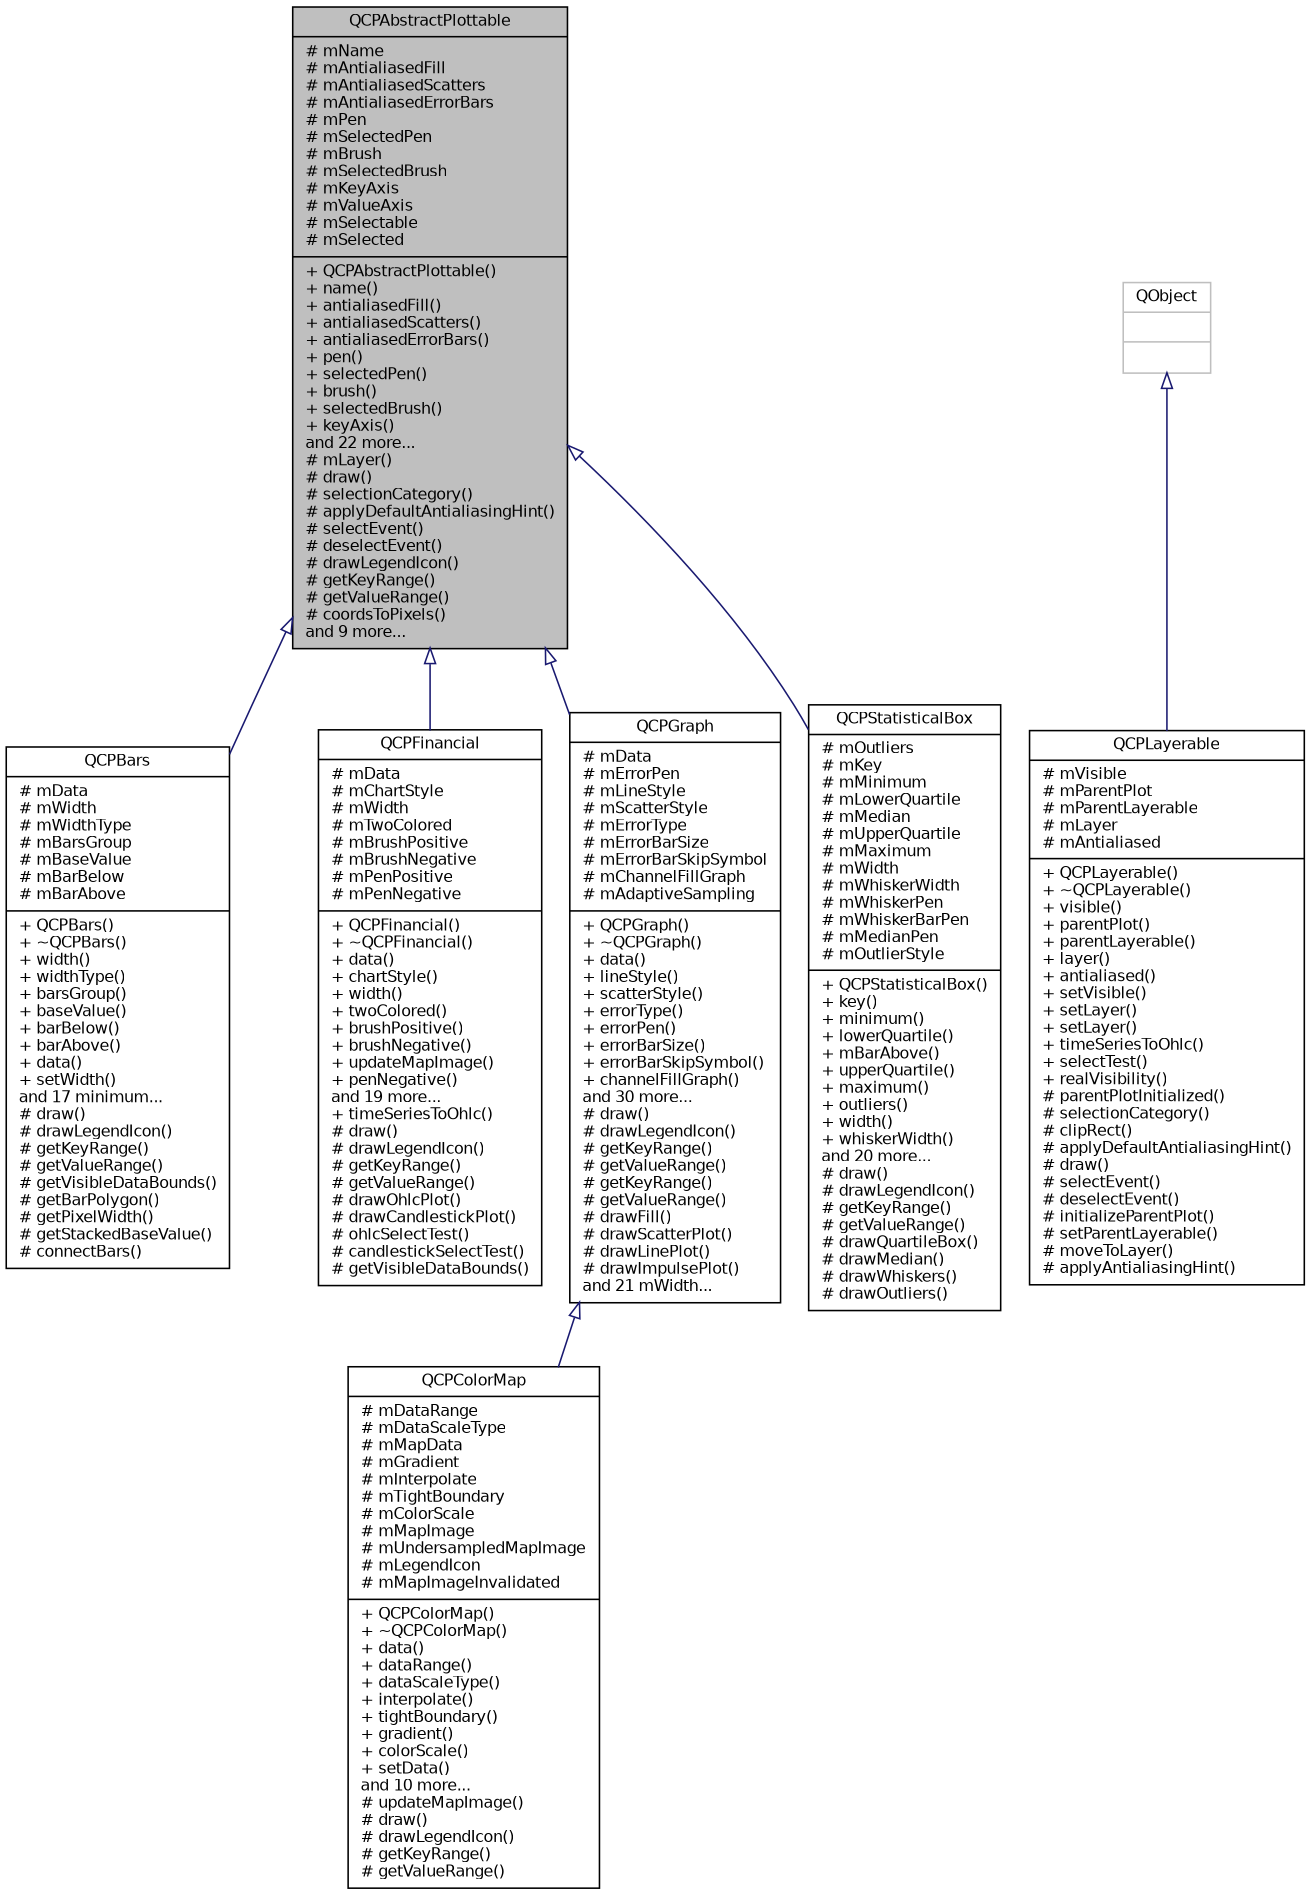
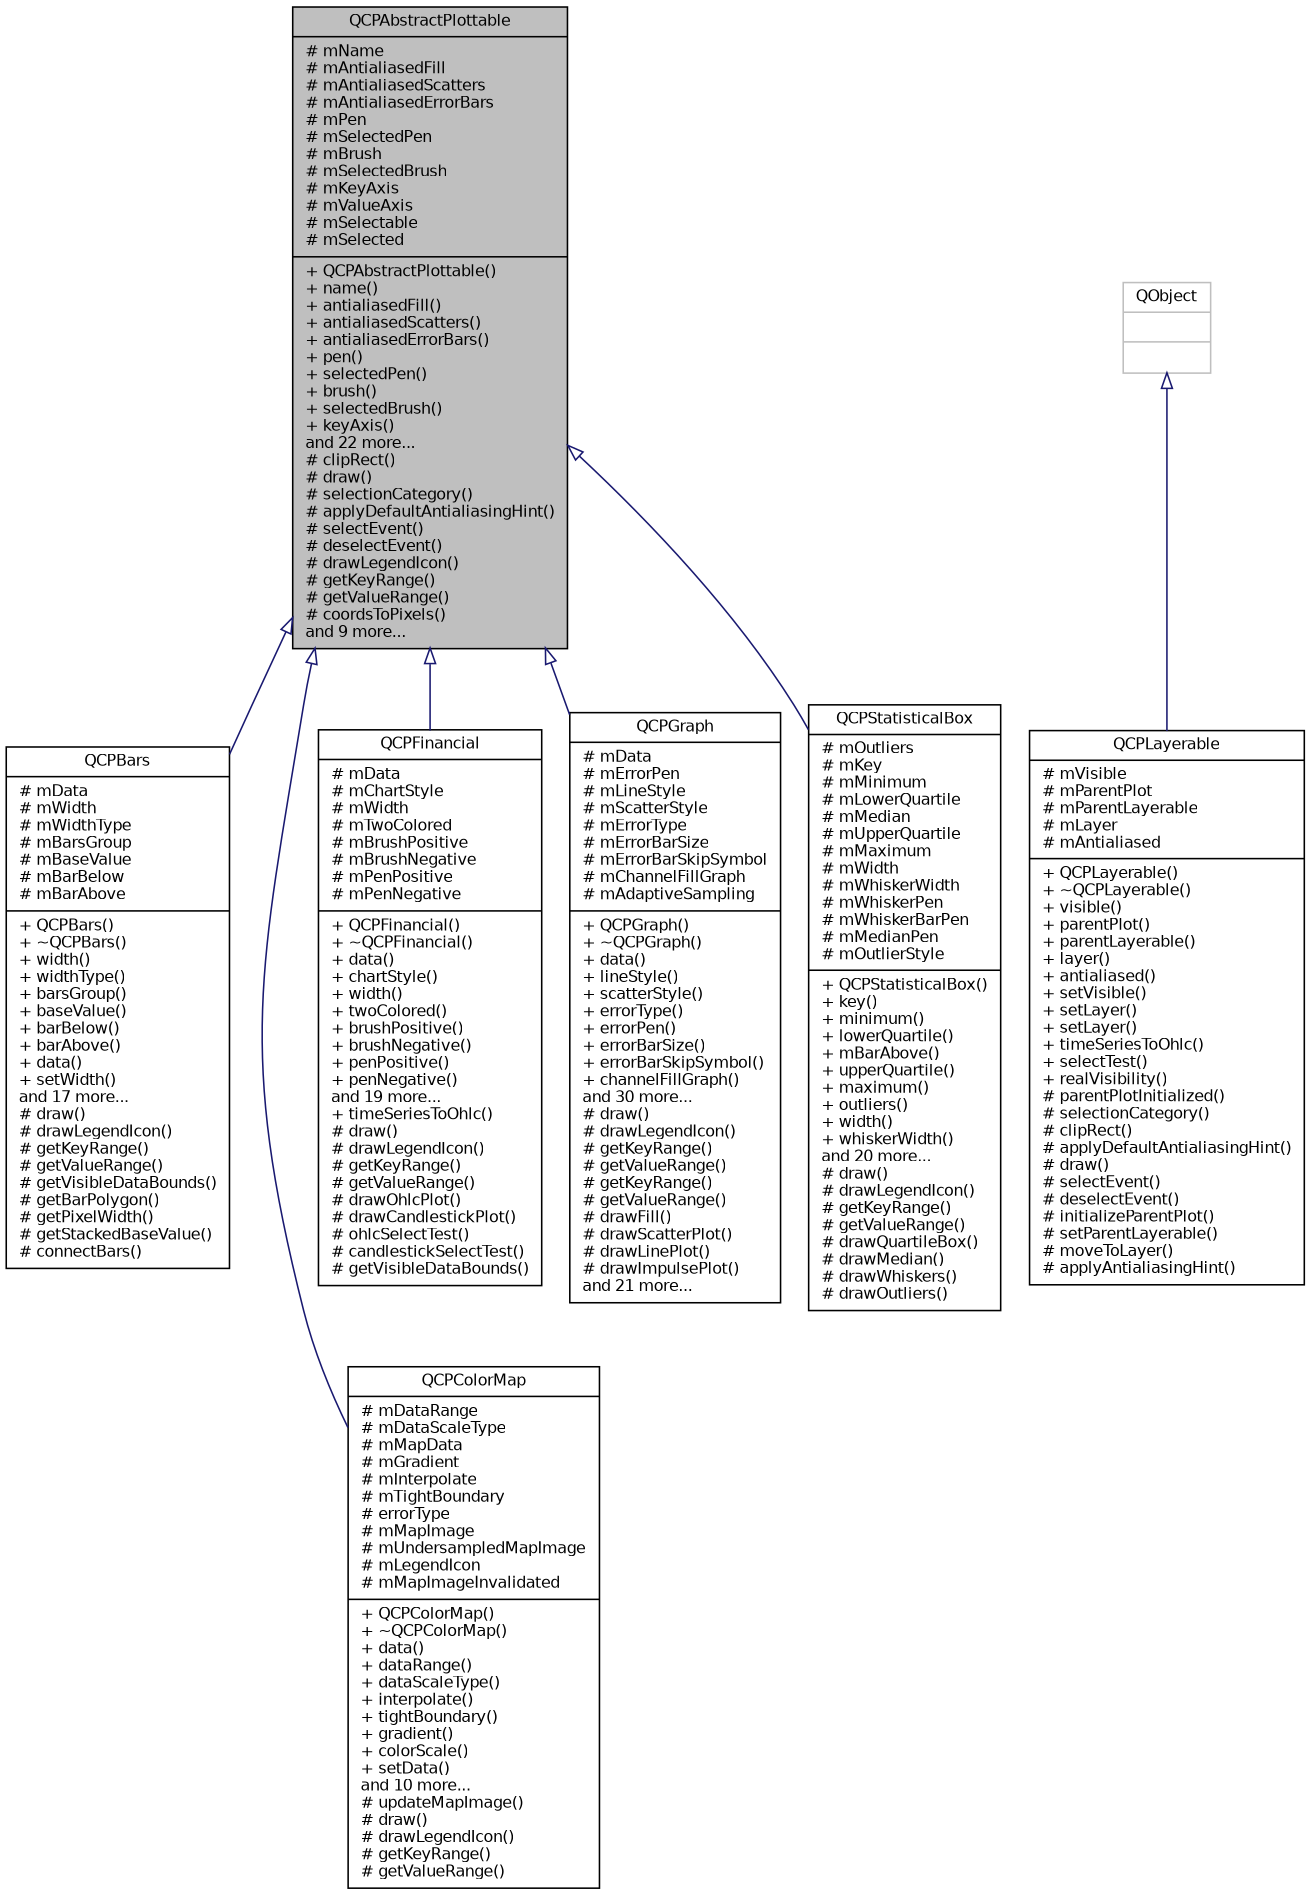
node "QCPAbstractPlottable": text "# mLayer()" -> "# clipRect()"
node "QCPFinancial": text "+ updateMapImage()" -> "+ penPositive()"
node "QCPBars": text "and 17 minimum..." -> "and 17 more..."
node "QCPGraph": text "and 21 mWidth..." -> "and 21 more..."
edge "QCPColorMap" -> "QCPGraph": now "QCPColorMap" -> "QCPAbstractPlottable"
node "QCPColorMap": text "# mColorScale" -> "# errorType"
